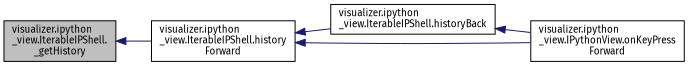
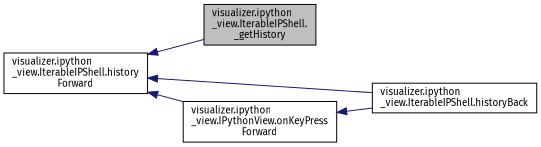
edge "visualizer.ipython _view.IPythonView.onKeyPress Forward" -> "visualizer.ipython _view.IterableIPShell.historyBack": reversed
edge "visualizer.ipython _view.IterableIPShell.history Forward" -> "visualizer.ipython _view.IterableIPShell. _getHistory": reversed
